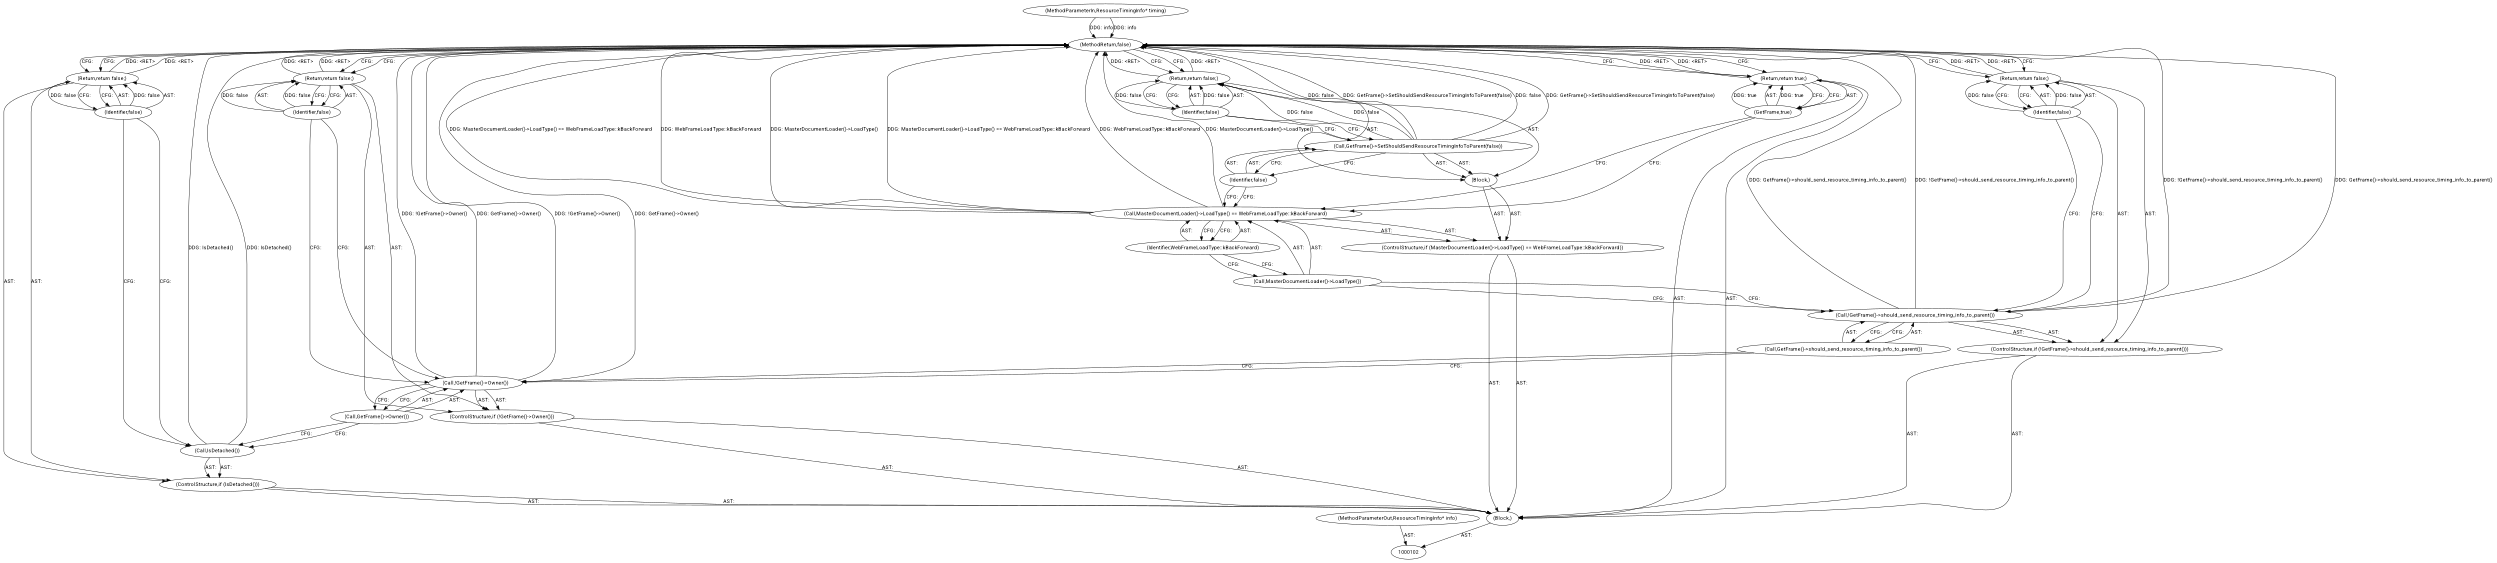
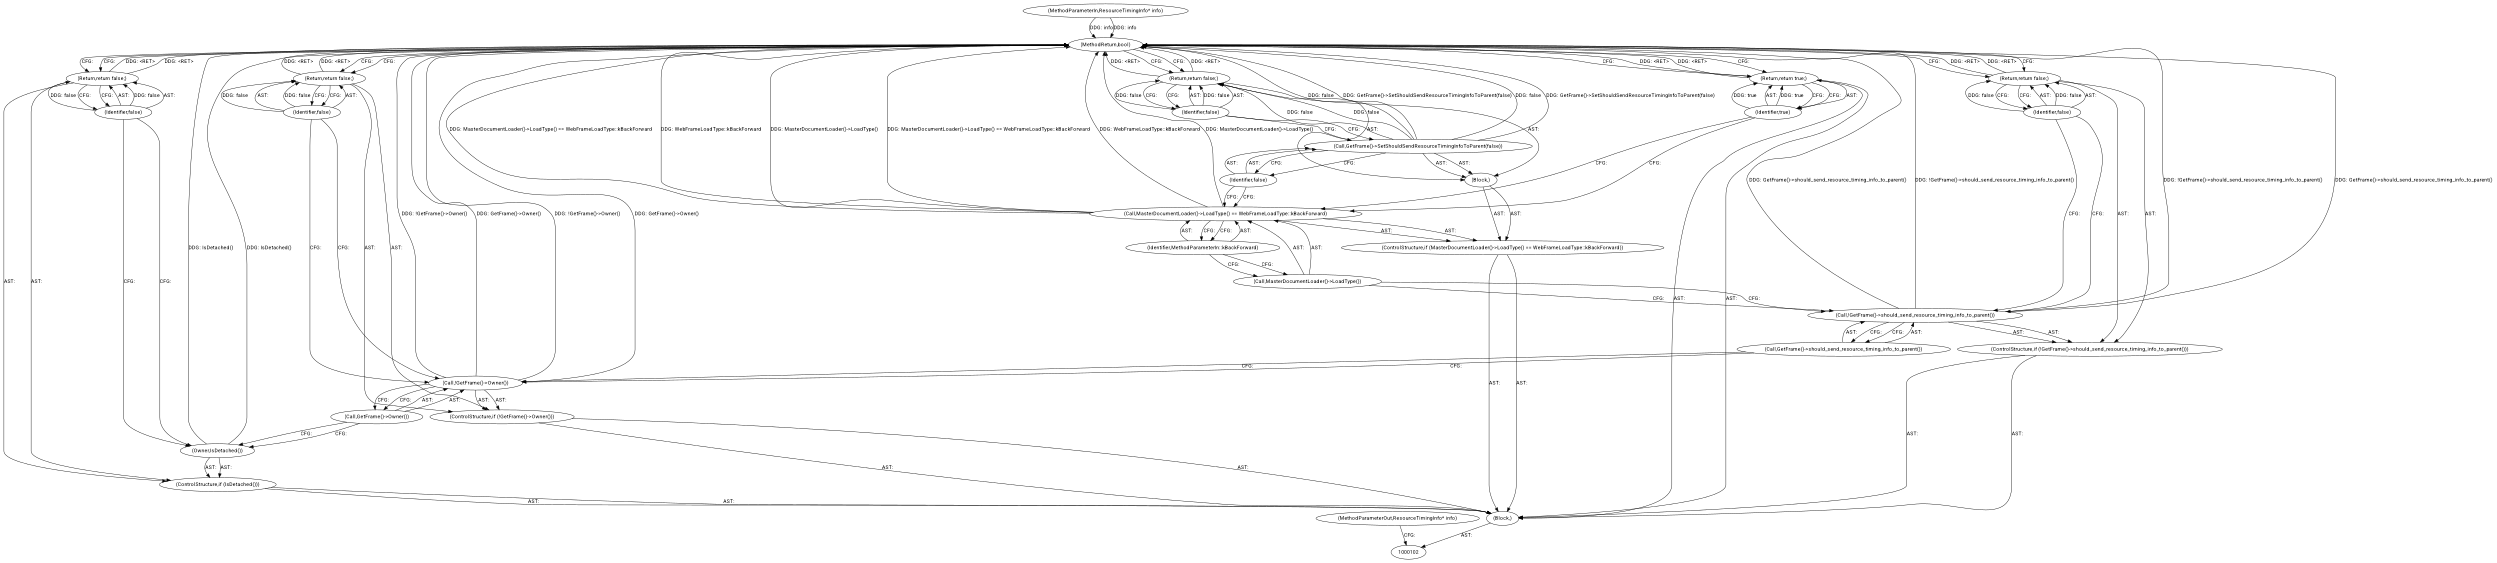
node "(MethodParameterIn,ResourceTimingInfo* timing)": label "(MethodParameterIn,ResourceTimingInfo* timing)" -> "(MethodParameterIn,ResourceTimingInfo* info)"
node "(MethodReturn,false)": label "(MethodReturn,false)" -> "(MethodReturn,bool)"
node "(GetFrame,true)": label "(GetFrame,true)" -> "(Identifier,true)"
node "(Identifier,WebFrameLoadType::kBackForward)": label "(Identifier,WebFrameLoadType::kBackForward)" -> "(Identifier,MethodParameterIn::kBackForward)"
node "(Call,IsDetached())": label "(Call,IsDetached())" -> "(Owner,IsDetached())"
edge "(MethodParameterOut,ResourceTimingInfo* info)" -> "1000102": label "AST: " -> "CFG: "
